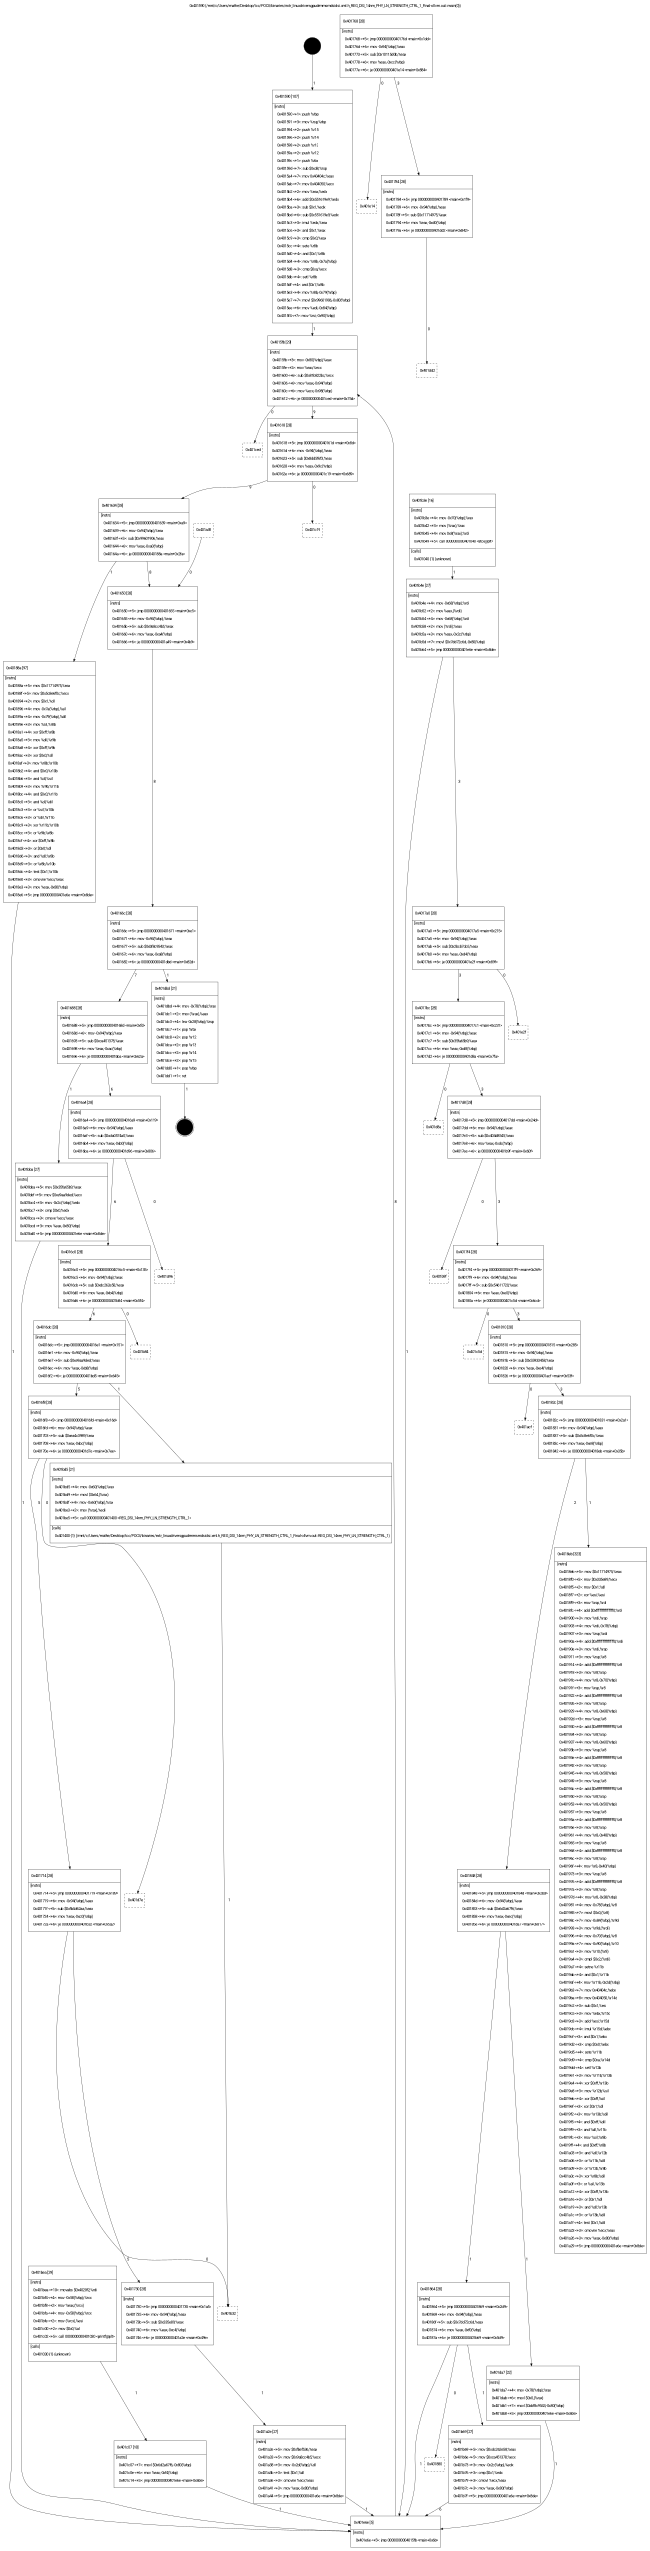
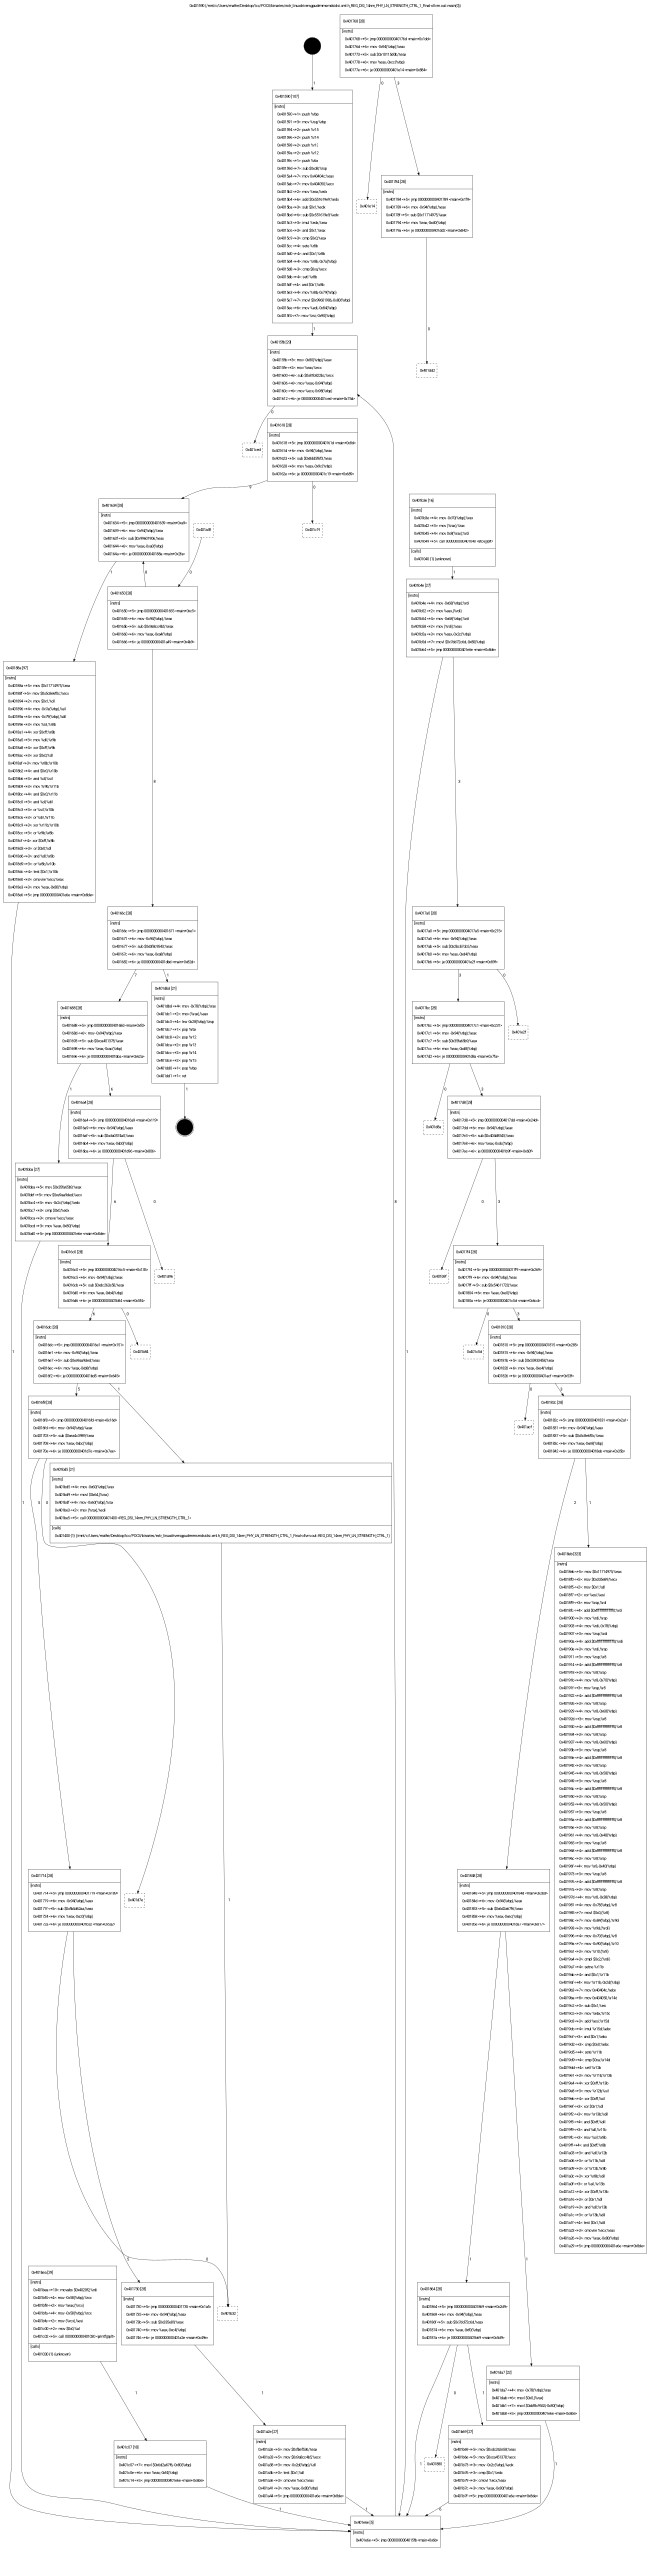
edge "0x4015fb [29]" -> "0x401618 [28]": removed, label "9"
edge "0x401634 [28]" -> "0x401650 [28]": reversed
